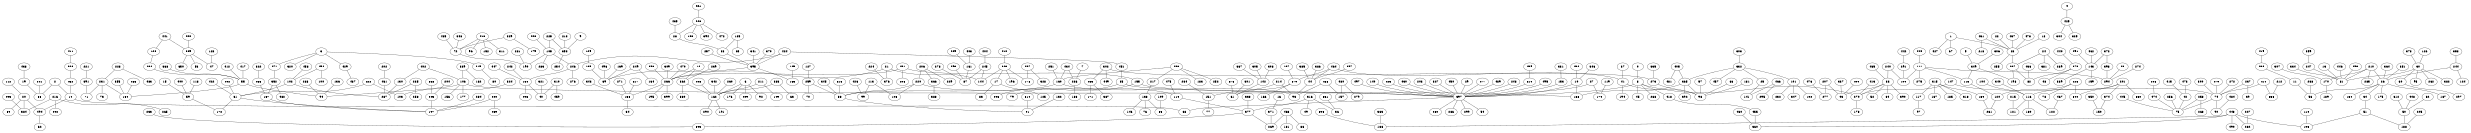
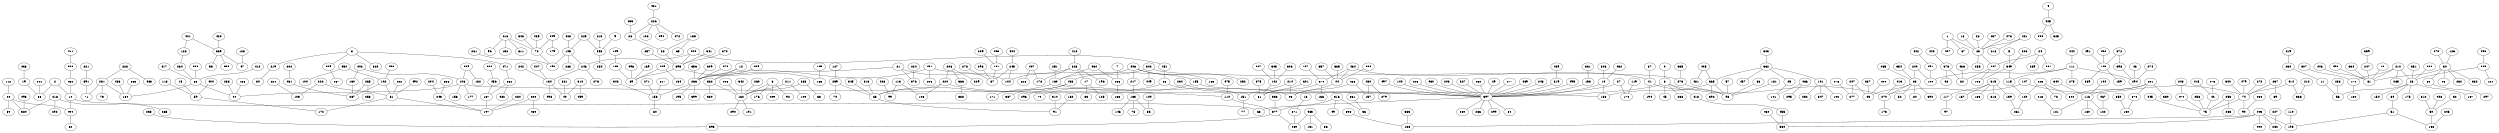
node "354": added
